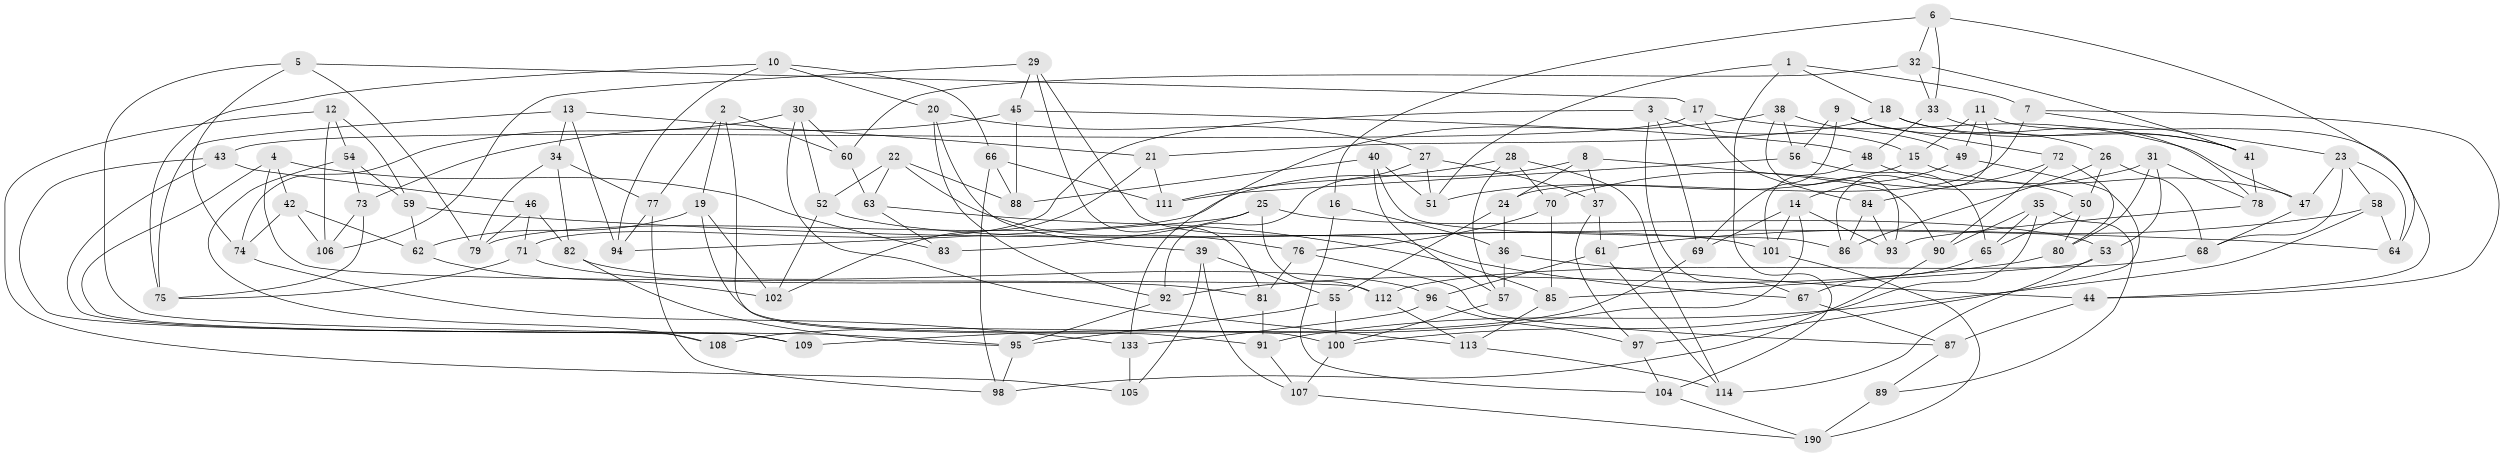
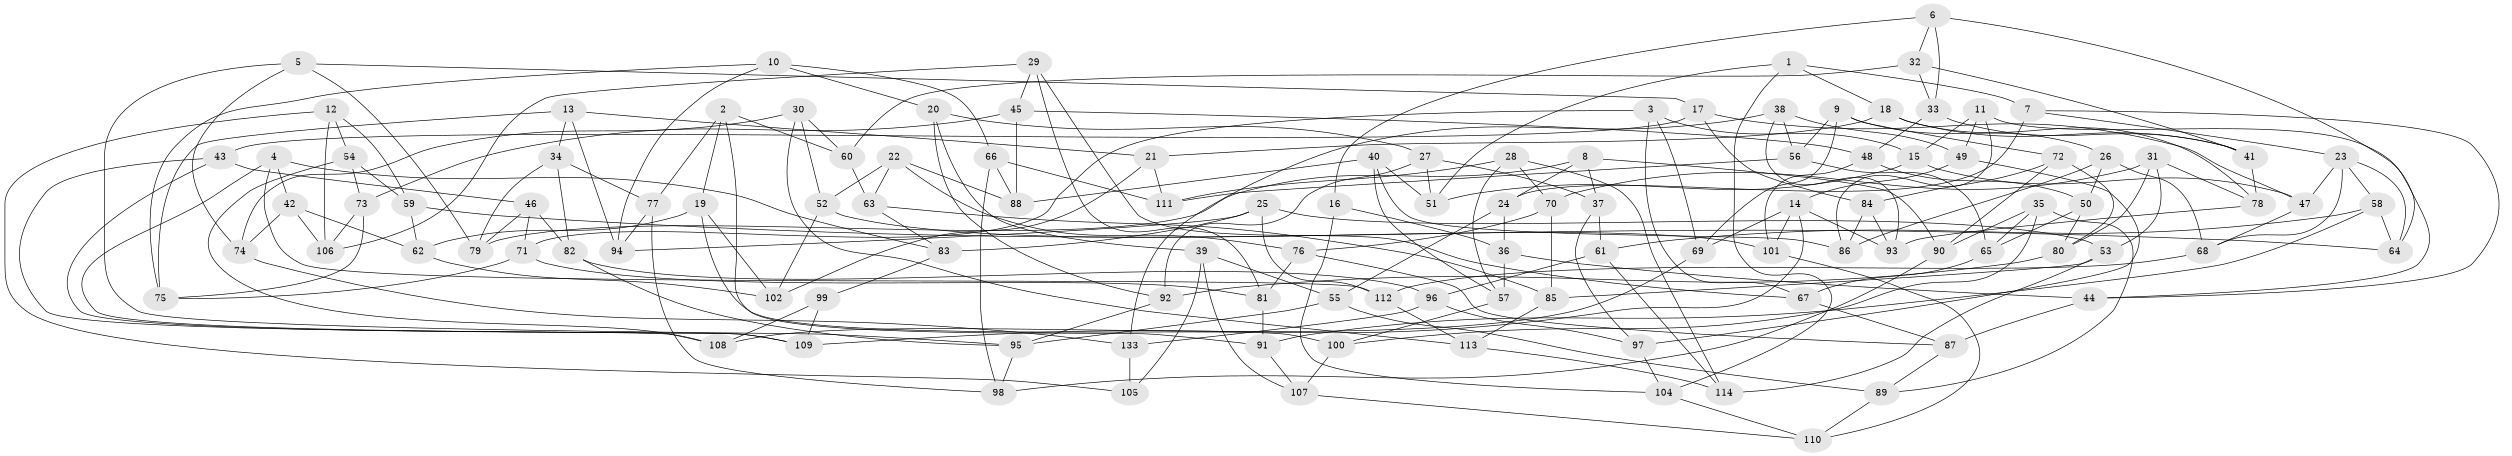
node "99": added
edge "55" -- "100": now "55" -- "89"
node "190": label "190" -> "110"
